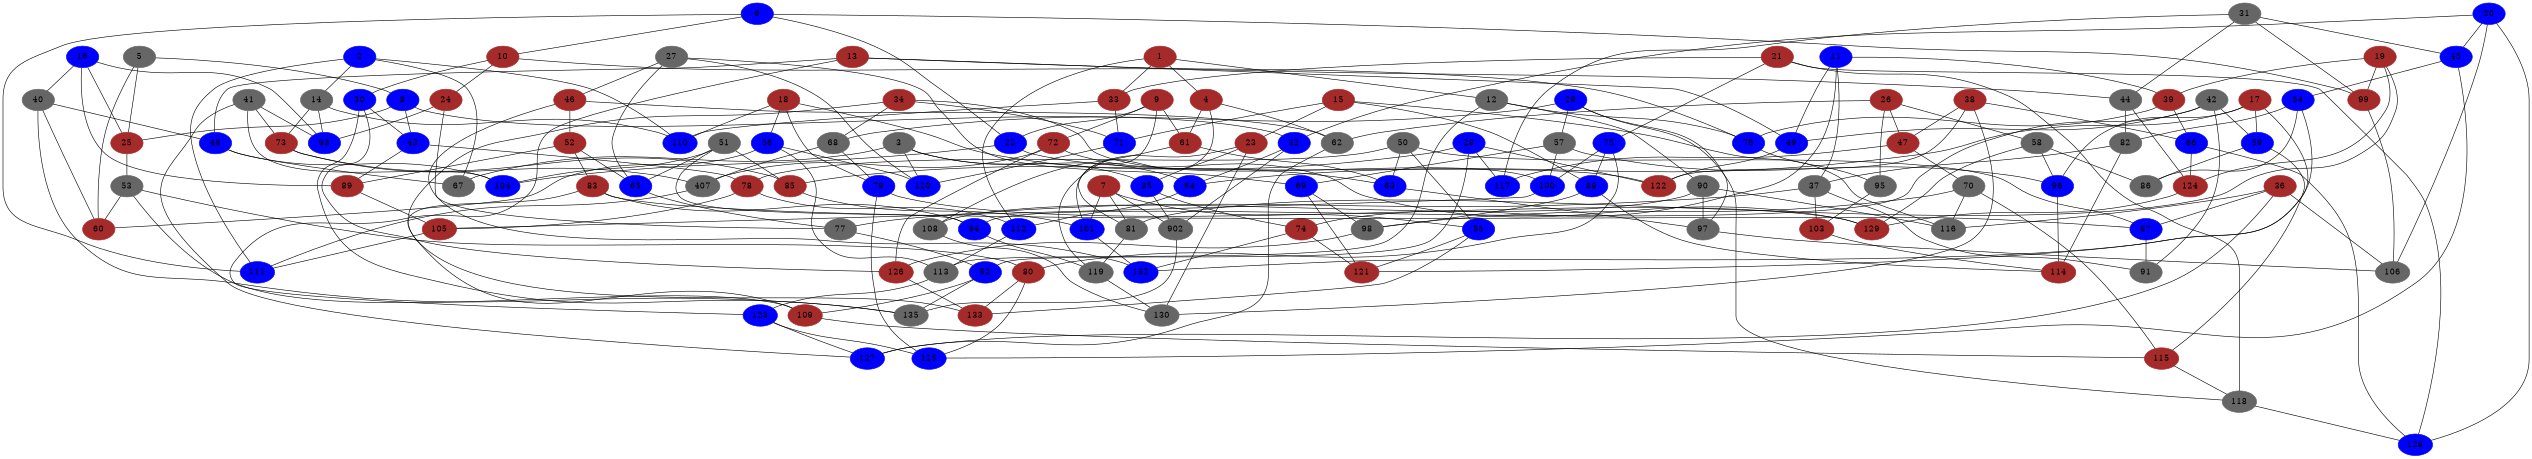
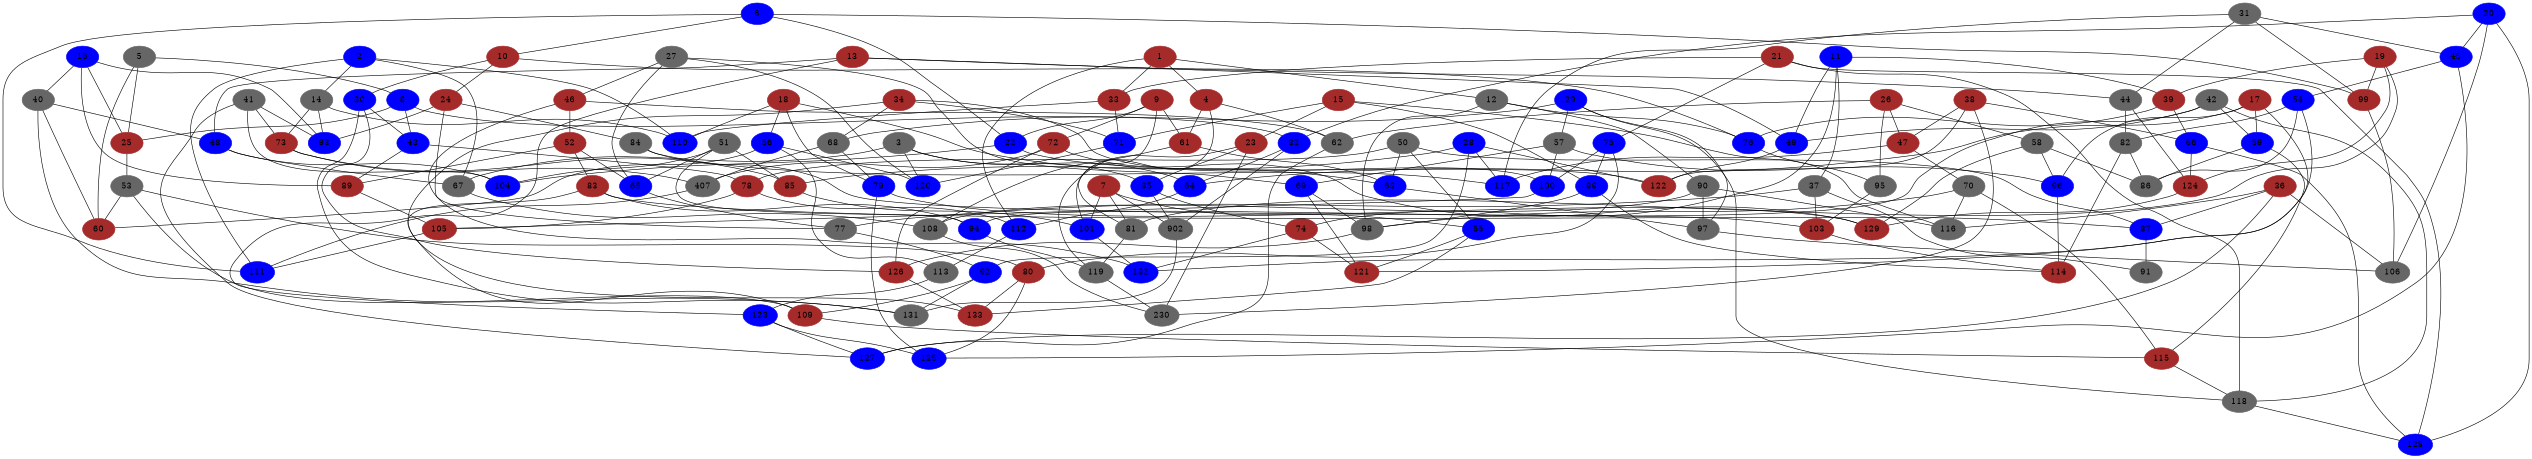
node "84": added
edge "82" -- "37": now "82" -- "86"
edge "42" -- "91": now "42" -- "118"
edge "67" -- "108": added
edge "12" -- "113": now "12" -- "98"
node "135": label "135" -> "131"
node "130": label "130" -> "230"
